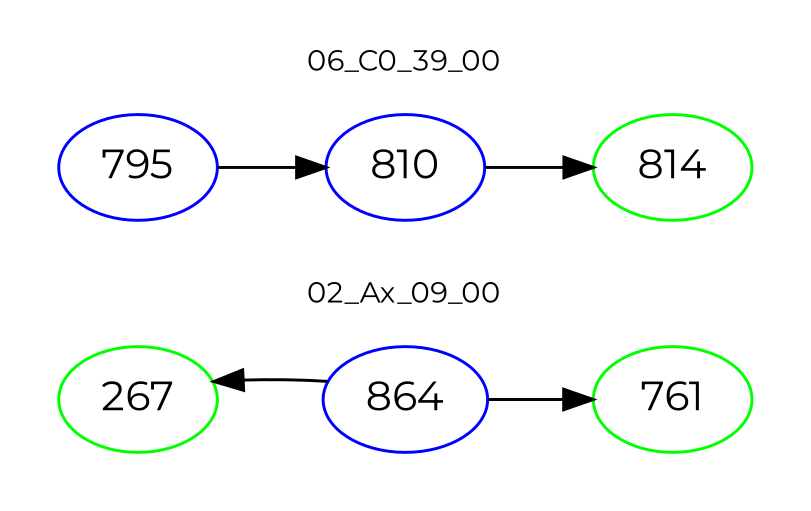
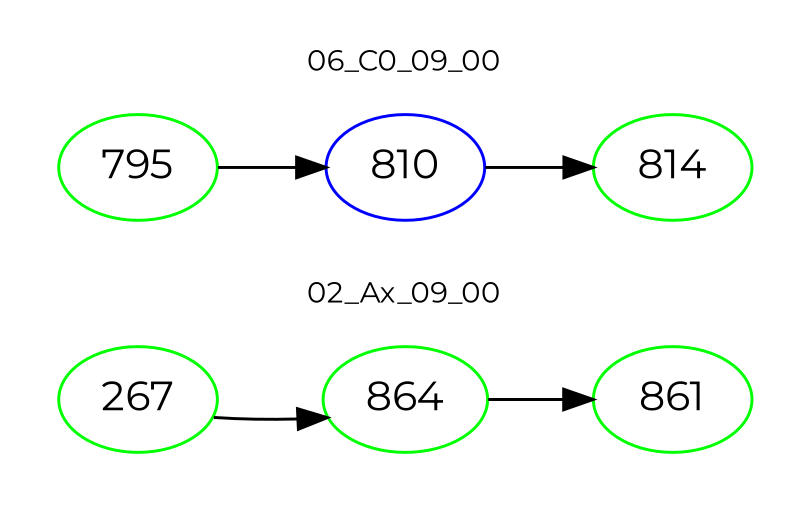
cluster "06_C0_39_00": label "06_C0_39_00" -> "06_C0_09_00"
node "795": color blue -> green
edge "864" -> "267": reversed
node "864": color blue -> green
node "761": label "761" -> "861"
